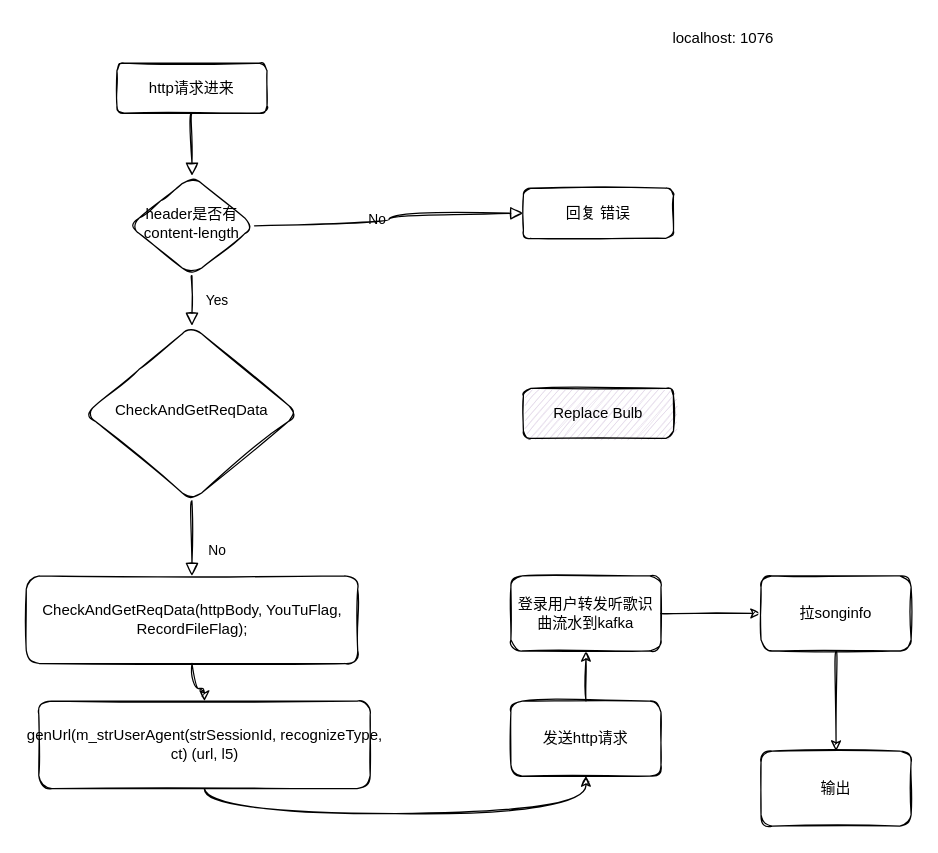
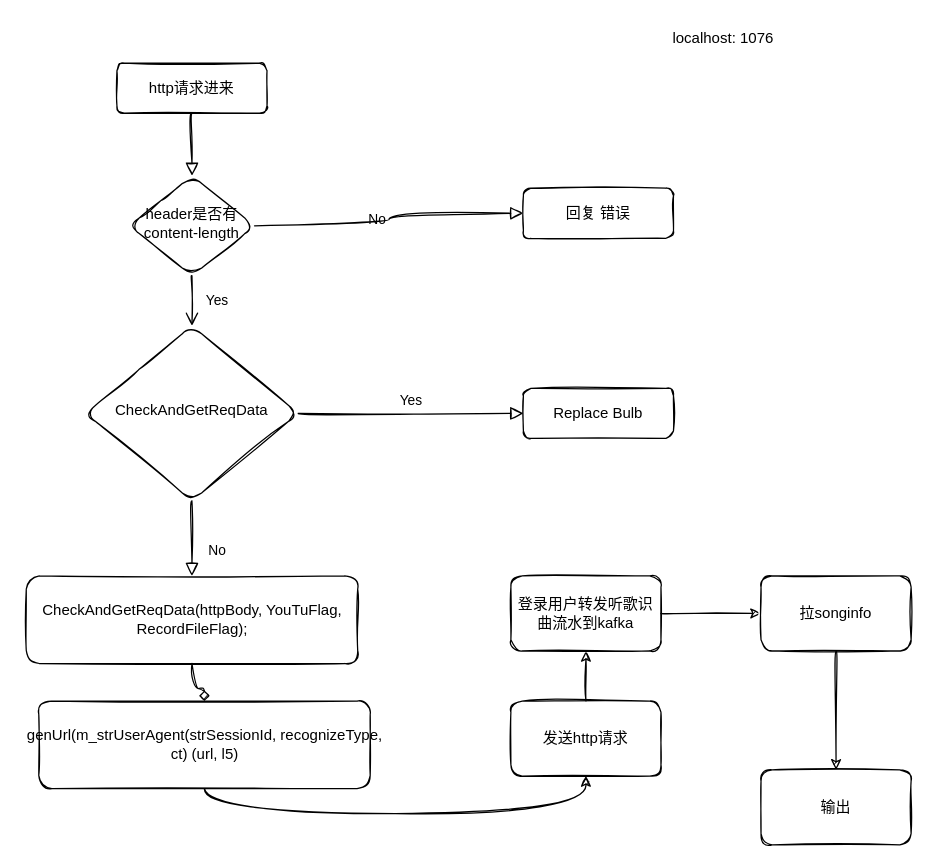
edge "header是否有content-length" -> "CheckAndGetReqData": arrowhead block -> open
edge "CheckAndGetReqData" -> "Replace Bulb": added, label "Yes"
node "Replace Bulb": fillcolor #e1d5e7 -> #ffffff
edge "CheckAndGetReqData(httpBody, YouTuFlag, RecordFileFlag);" -> "genUrl(m_strUserAgent(strSessionId, recognizeType, ct) (url, l5)": arrowhead classic -> diamond
node "输出": moved (836, 788) -> (836, 807)
